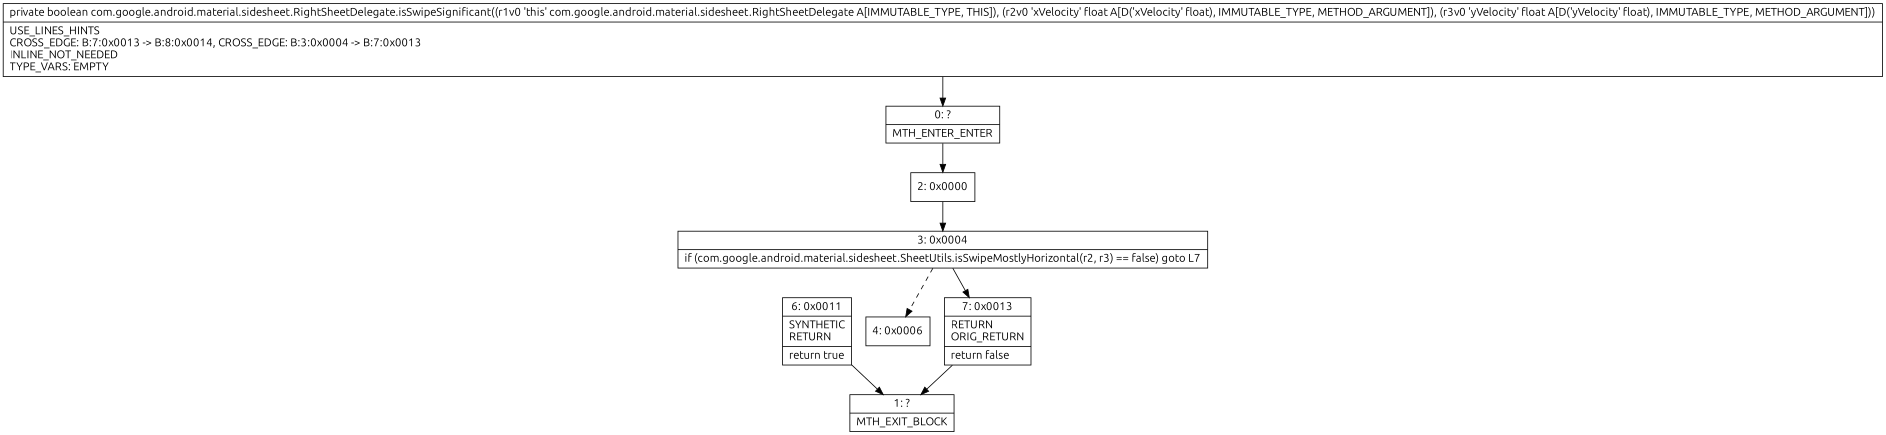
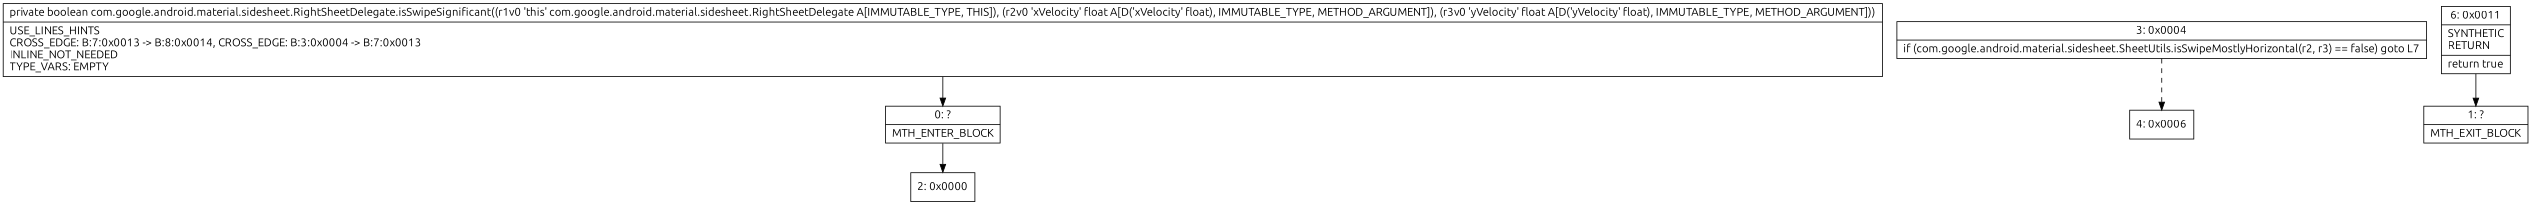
node "0: ?": text "MTH_ENTER_ENTER" -> "MTH_ENTER_BLOCK"
edge "2: 0x0000" -> "3: 0x0004": removed
node "7: 0x0013": removed
